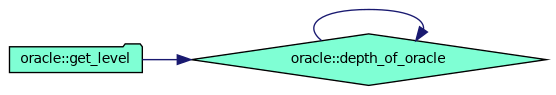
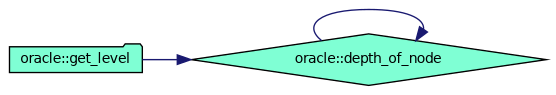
node "oracle::depth_of_oracle": label "oracle::depth_of_oracle" -> "oracle::depth_of_node"
